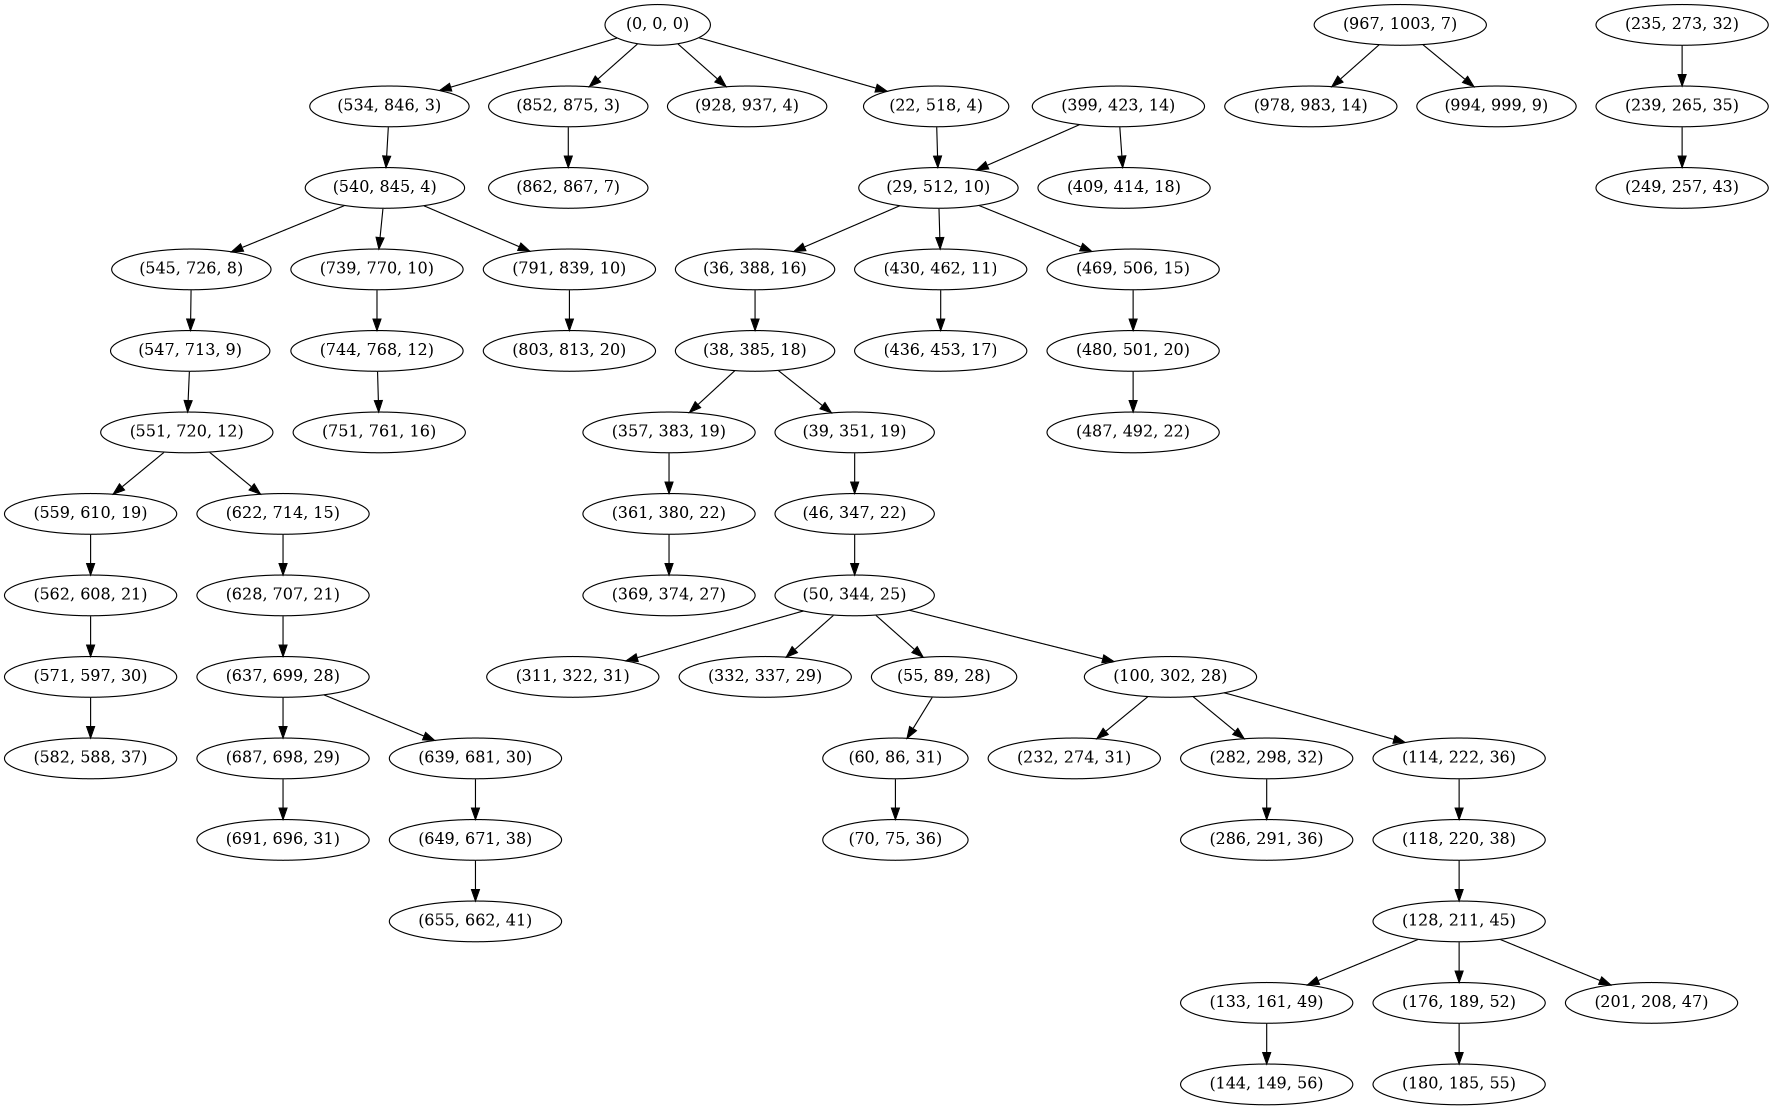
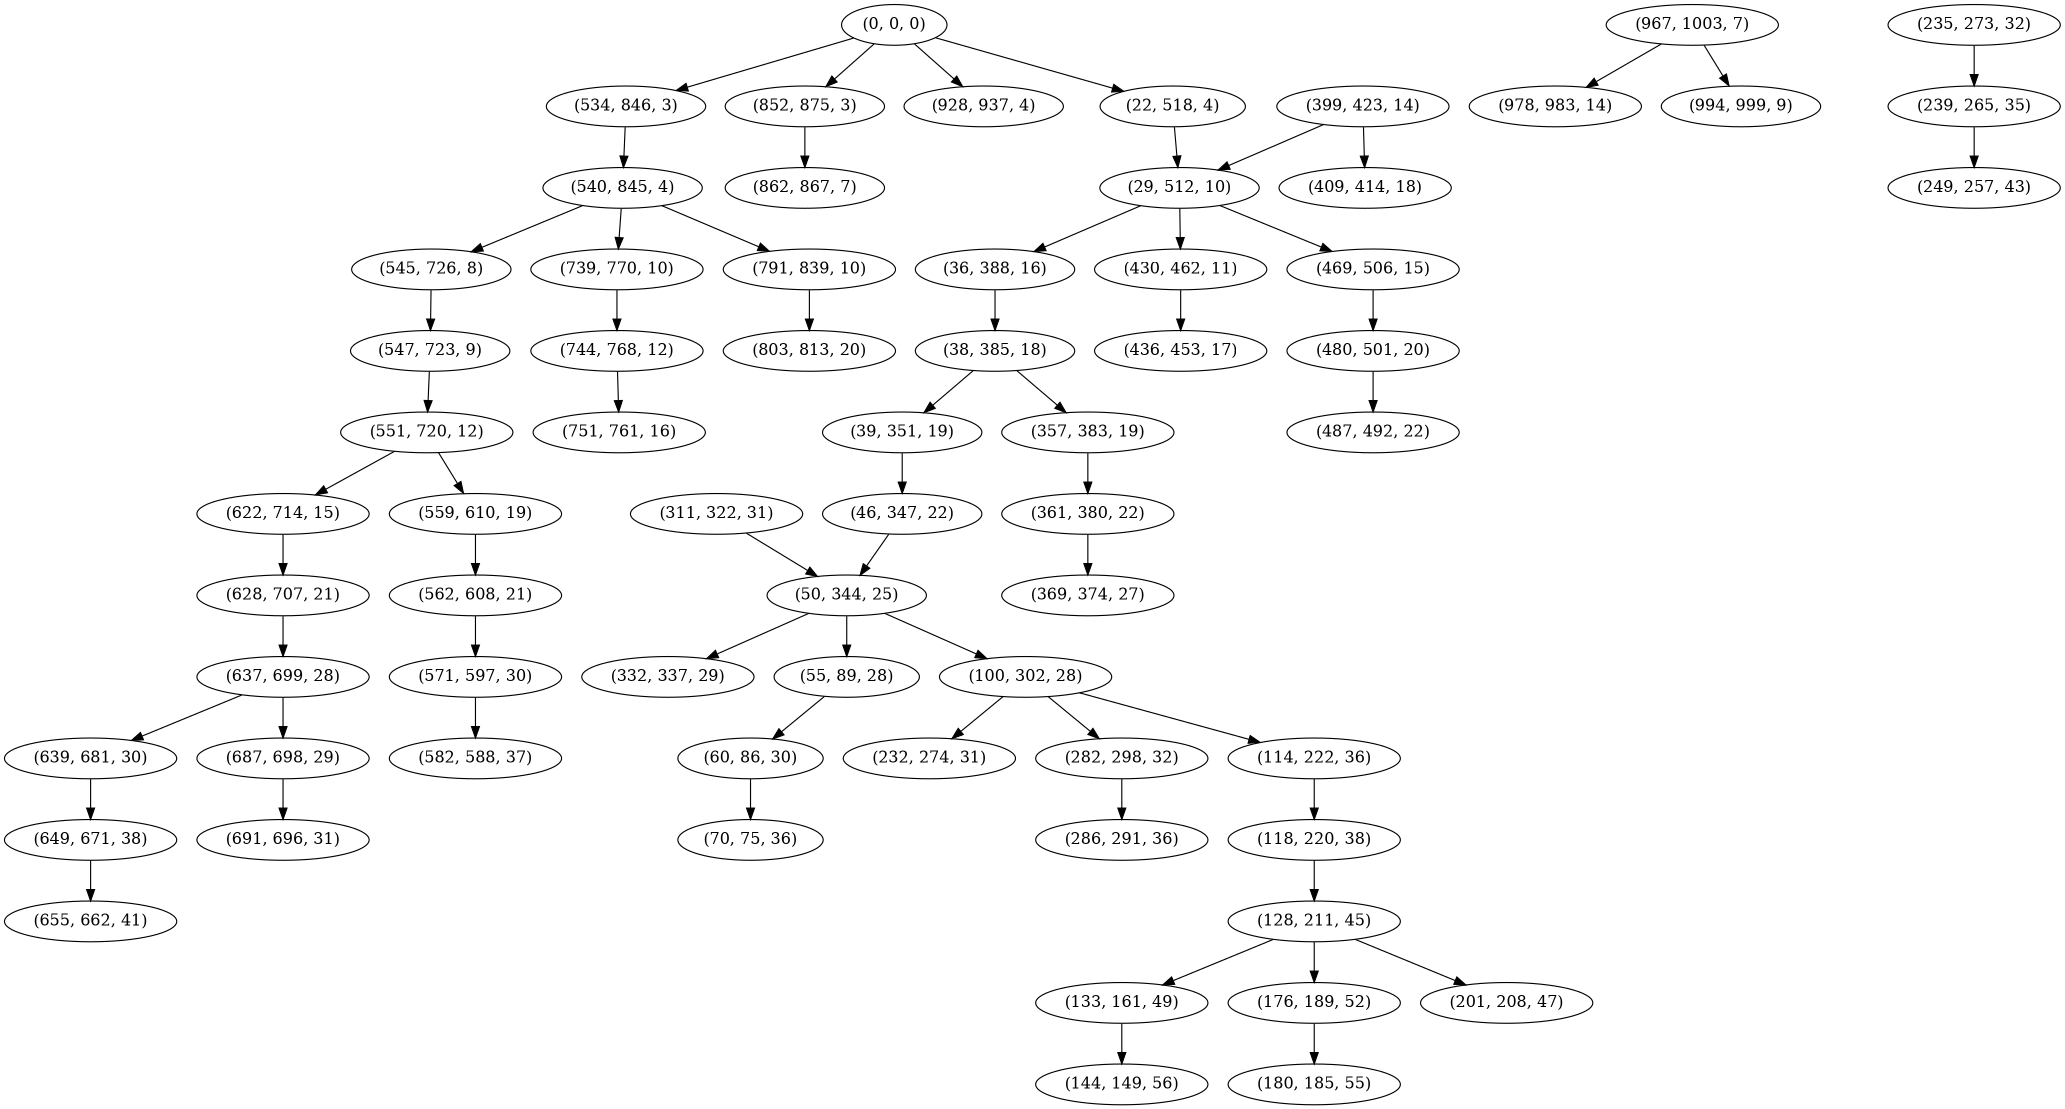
node "(547, 713, 9)": label "(547, 713, 9)" -> "(547, 723, 9)"
edge "(50, 344, 25)" -> "(311, 322, 31)": reversed
node "(60, 86, 31)": label "(60, 86, 31)" -> "(60, 86, 30)"
